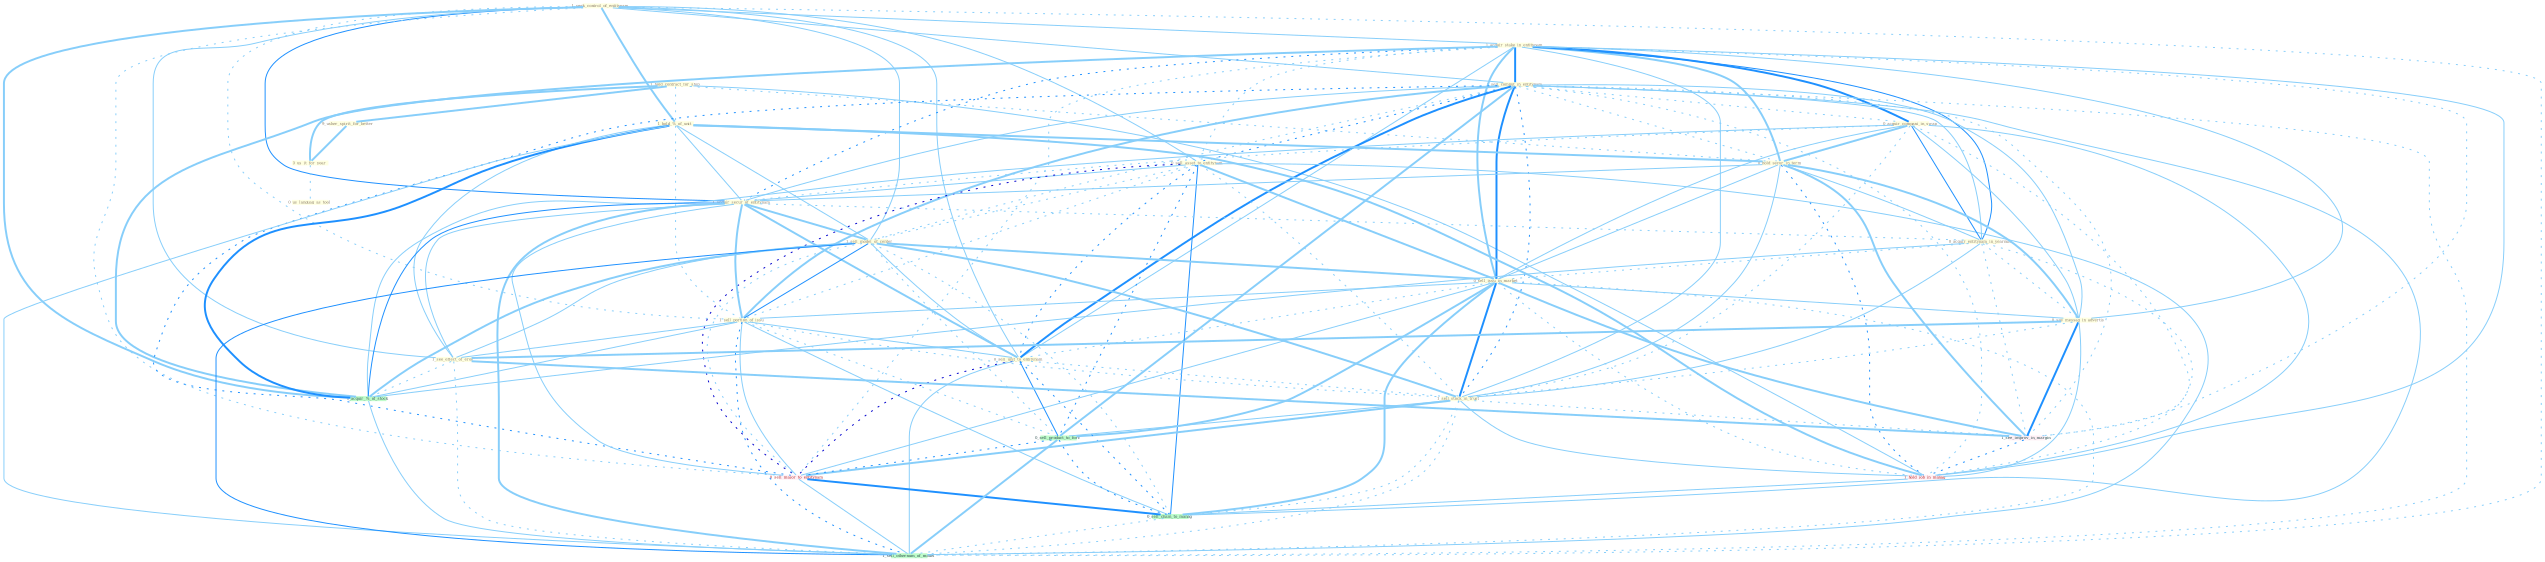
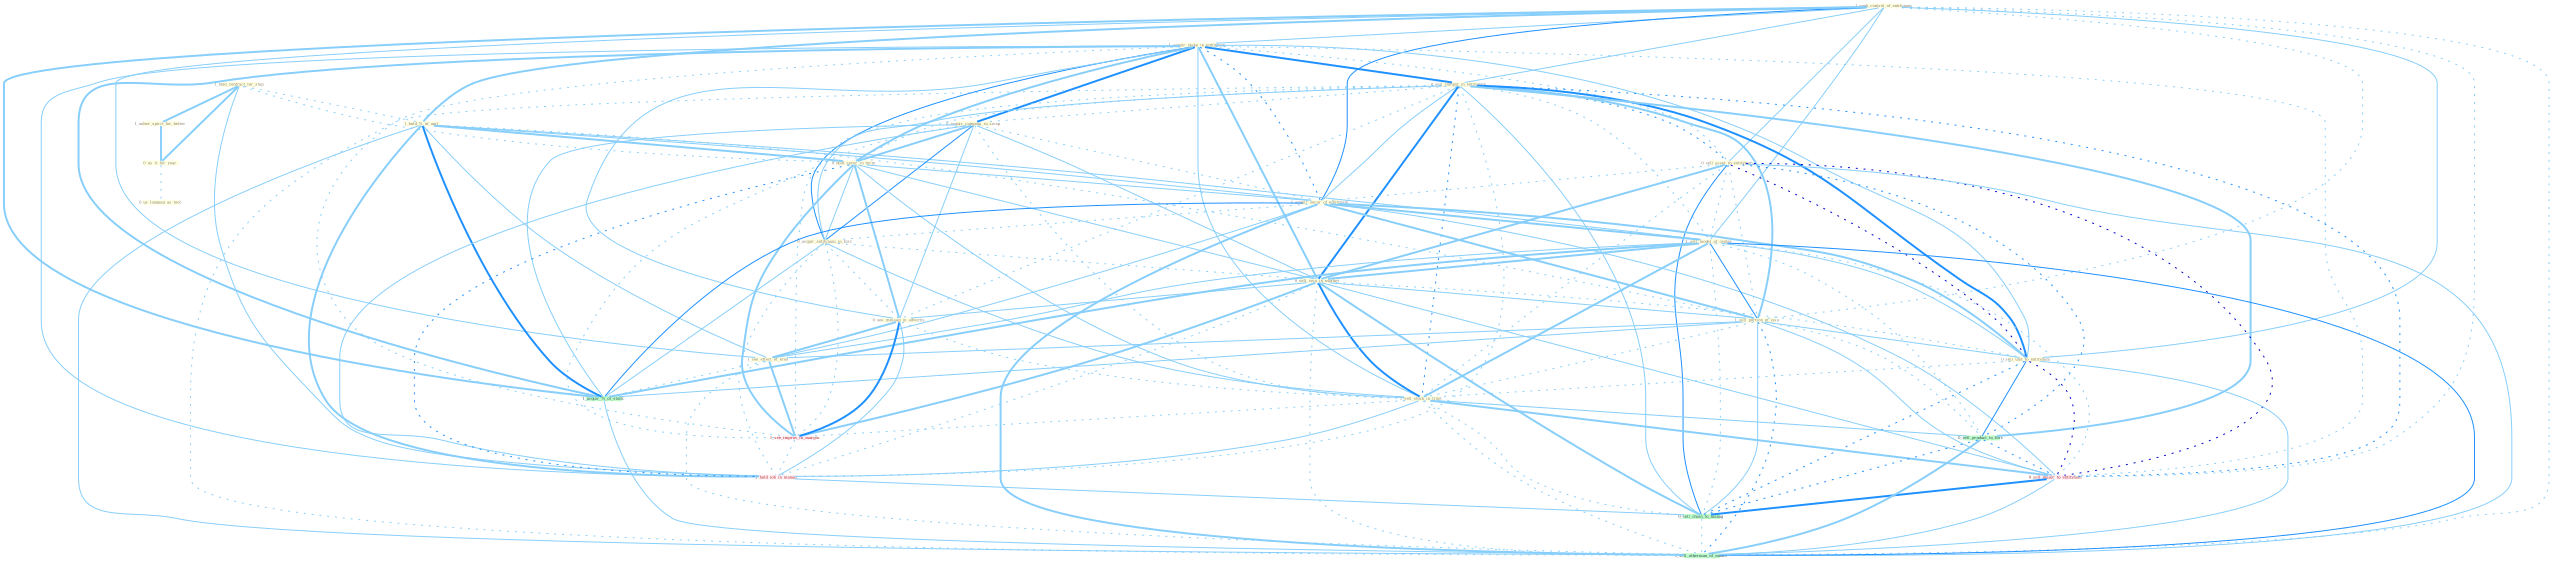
node "9_usher_spirit_for_better": label "9_usher_spirit_for_better" -> "1_usher_spirit_for_better"
edge "0_sell_comput_in_entitynam" -- "0_see_messag_in_advertis": style solid -> dotted
edge "0_sell_asset_to_entitynam" -- "1_acquir_secur_of_entitynam": style solid -> dotted
node "0_acquir_entitynam_in_yearnum": label "0_acquir_entitynam_in_yearnum" -> "0_acquir_entitynam_in_forc"
edge "0_sell_asset_to_entitynam" -- "0_sell_unit_to_entitynam": color #1e90ff -> #0000cd
edge "0_sell_issu_in_market" -- "0_sell_product_to_forc": removed
node "1_see_improv_in_margin": fontcolor #2f4f4f -> #b22222
edge "1_see_improv_in_margin" -- "1_hold_job_in_manag": color #1e90ff -> #87cefa
